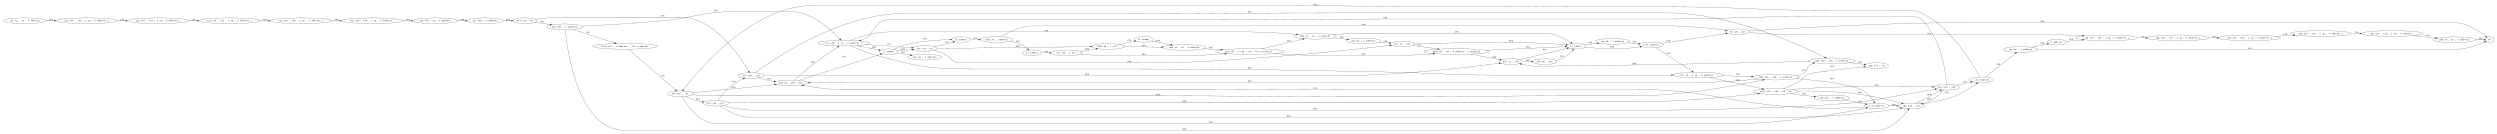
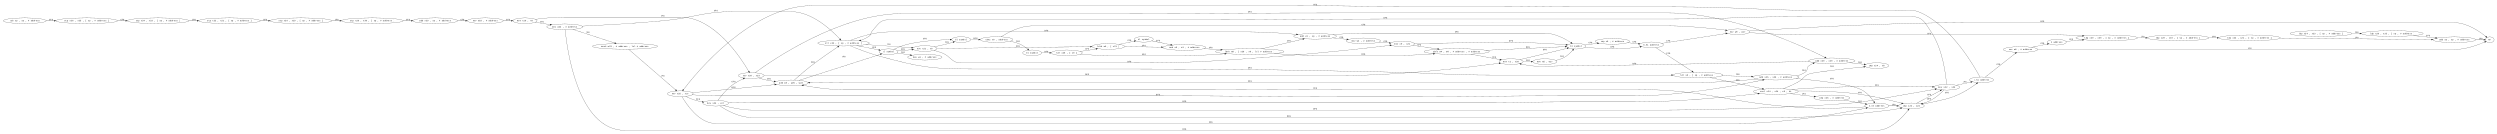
edge "ldp x22 , x21 , [ sp , # address ]" -> "ldp x24 , x23 , [ sp , # address ]": now "ldp x22 , x21 , [ sp , # address ]" -> "add sp , sp , # address"
